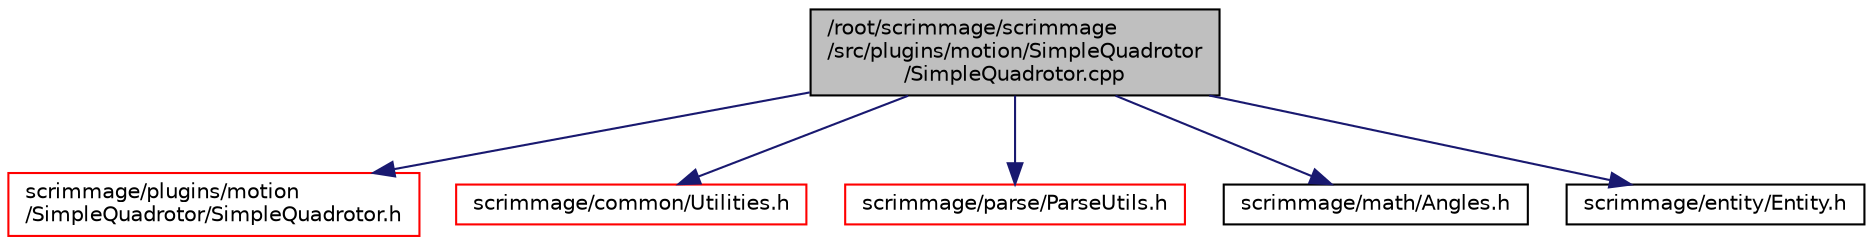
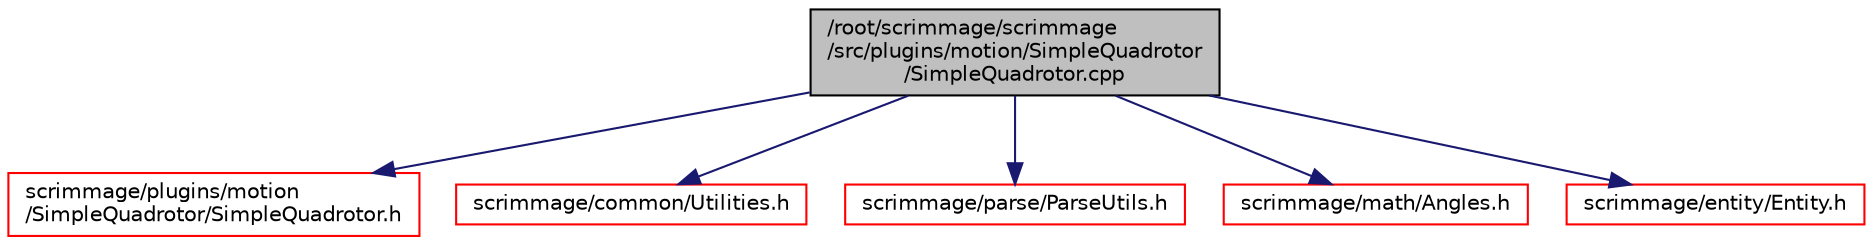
node "scrimmage/math/Angles.h": color black -> red
node "scrimmage/entity/Entity.h": color black -> red
